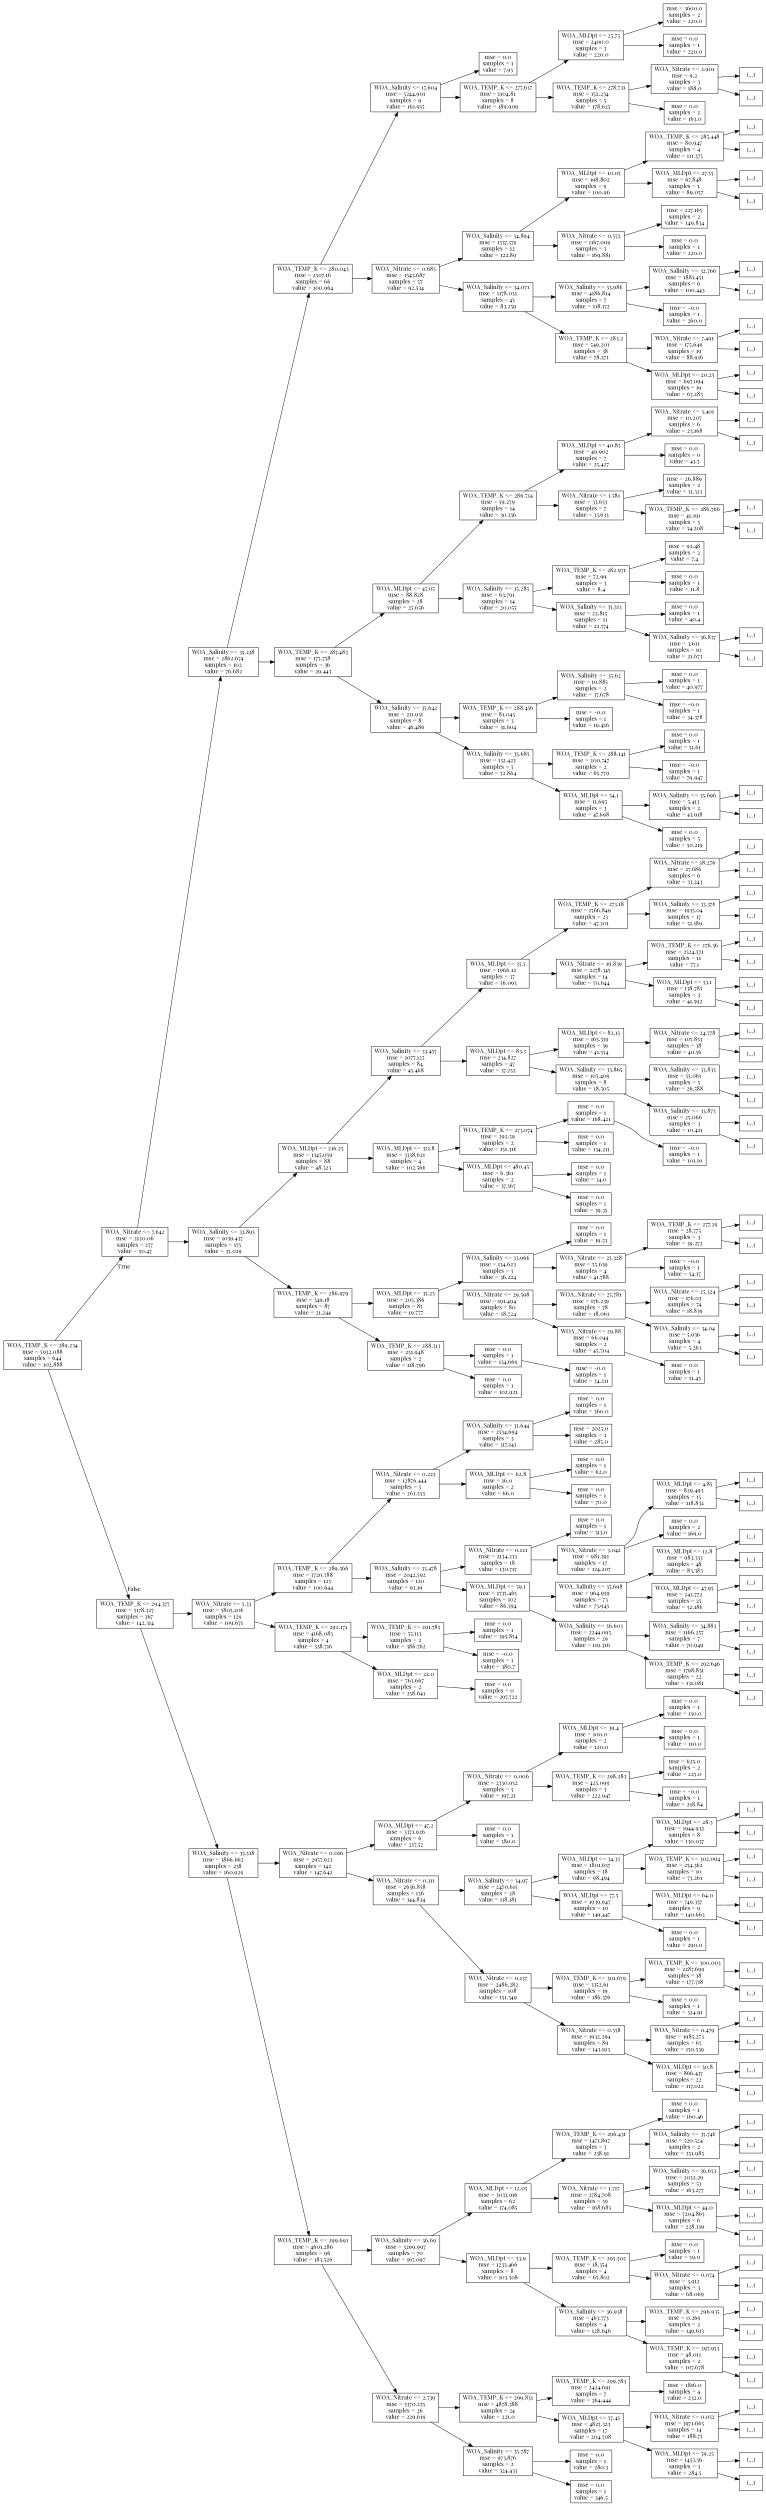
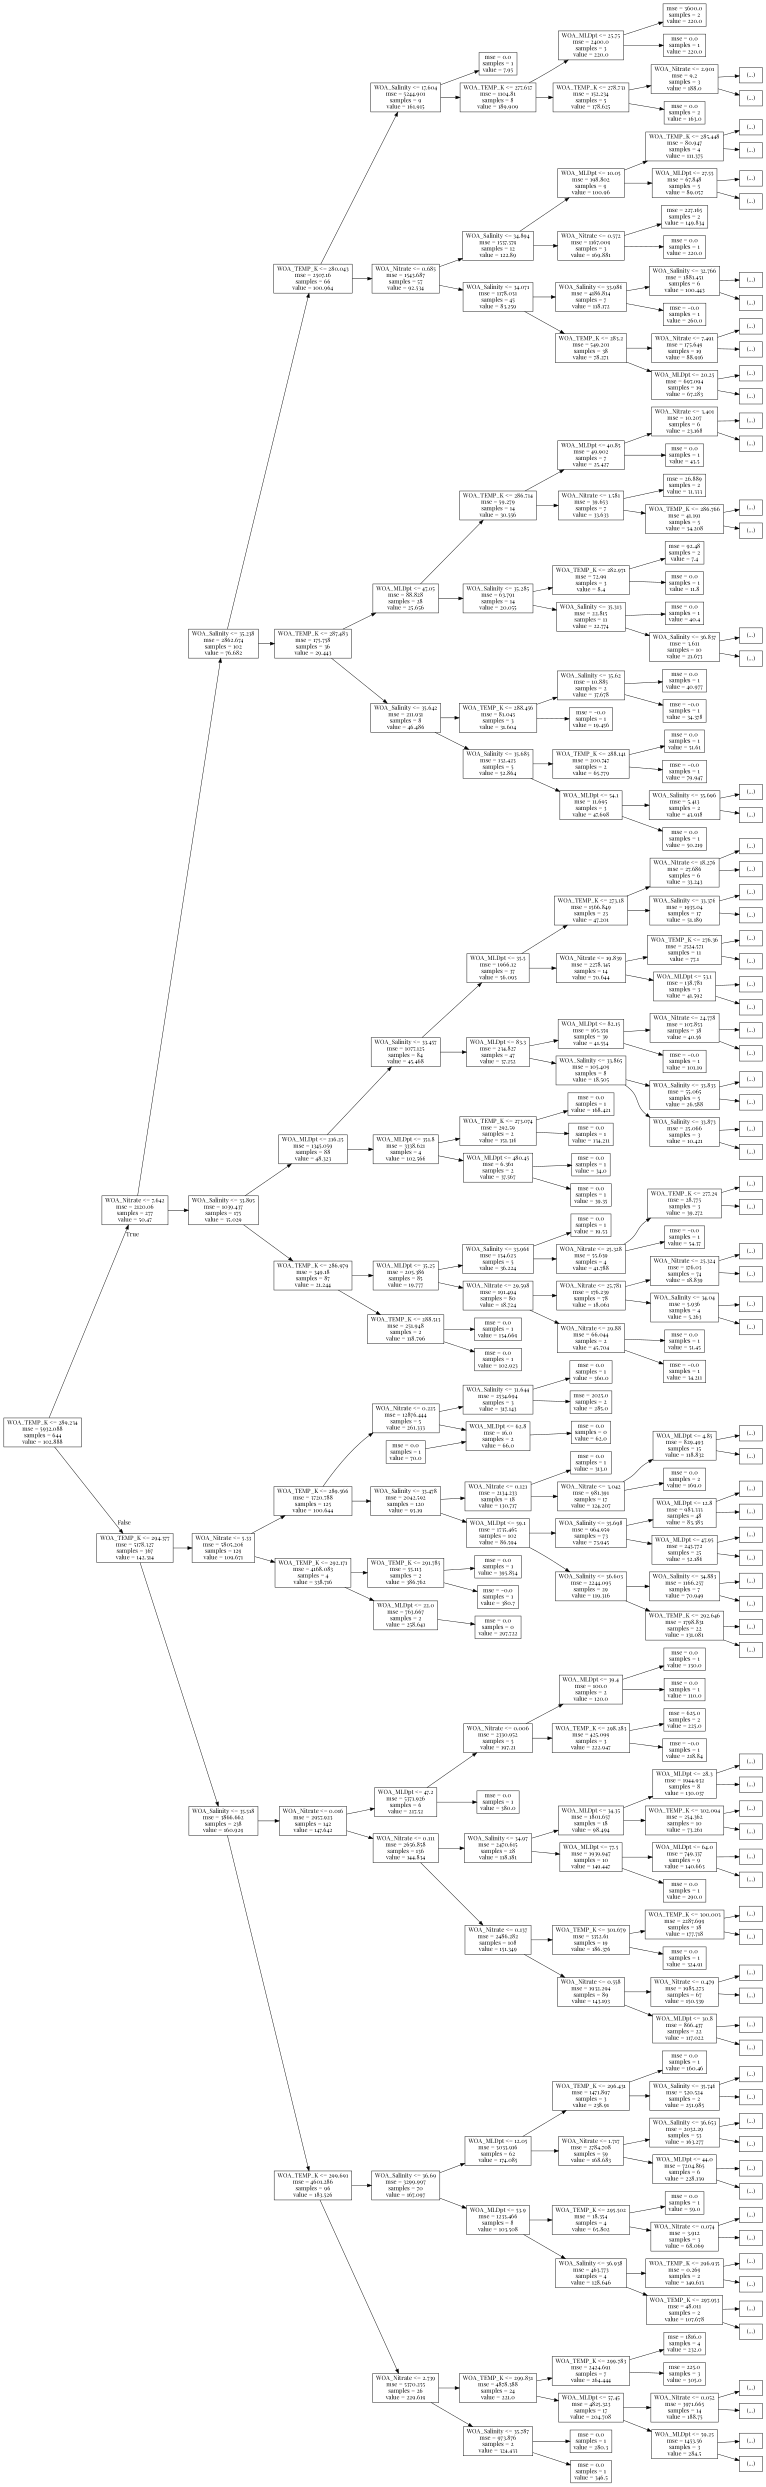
node "WOA_MLDpt <= 27.55 mse = 67.848 samples = 1 value = 89.057": label "WOA_MLDpt <= 27.55 mse = 67.848 samples = 1 value = 89.057" -> "WOA_MLDpt <= 27.55 mse = 67.848 samples = 5 value = 89.057"
node "mse = 0.0 samples = 0 value = 43.5": label "mse = 0.0 samples = 0 value = 43.5" -> "mse = 0.0 samples = 1 value = 43.5"
node "WOA_Nitrate <= 1.581 mse = 33.653 samples = 7 value = 33.633": label "WOA_Nitrate <= 1.581 mse = 33.653 samples = 7 value = 33.633" -> "WOA_Nitrate <= 1.581 mse = 39.653 samples = 7 value = 33.633"
node "mse = 0.0 samples = 5 value = 50.219": label "mse = 0.0 samples = 5 value = 50.219" -> "mse = 0.0 samples = 1 value = 50.219"
edge "mse = 0.0 samples = 1 value = 168.421" -> "mse = -0.0 samples = 1 value = 101.19": now "WOA_MLDpt <= 82.15 mse = 165.359 samples = 39 value = 41.554" -> "mse = -0.0 samples = 1 value = 101.19"
edge "mse = 0.0 samples = 1 value = 134.669" -> "mse = -0.0 samples = 1 value = 34.211": now "WOA_Nitrate <= 29.88 mse = 66.044 samples = 2 value = 45.704" -> "mse = -0.0 samples = 1 value = 34.211"
node "mse = 0.0 samples = 1 value = 102.921": label "mse = 0.0 samples = 1 value = 102.921" -> "mse = 0.0 samples = 1 value = 102.923"
node "mse = 0.0 samples = 1 value = 62.0": label "mse = 0.0 samples = 1 value = 62.0" -> "mse = 0.0 samples = 0 value = 62.0"
edge "WOA_MLDpt <= 62.8 mse = 16.0 samples = 2 value = 66.0" -> "mse = 0.0 samples = 1 value = 70.0": reversed
node "mse = 225.0 samples = 3 value = 305.0": added
